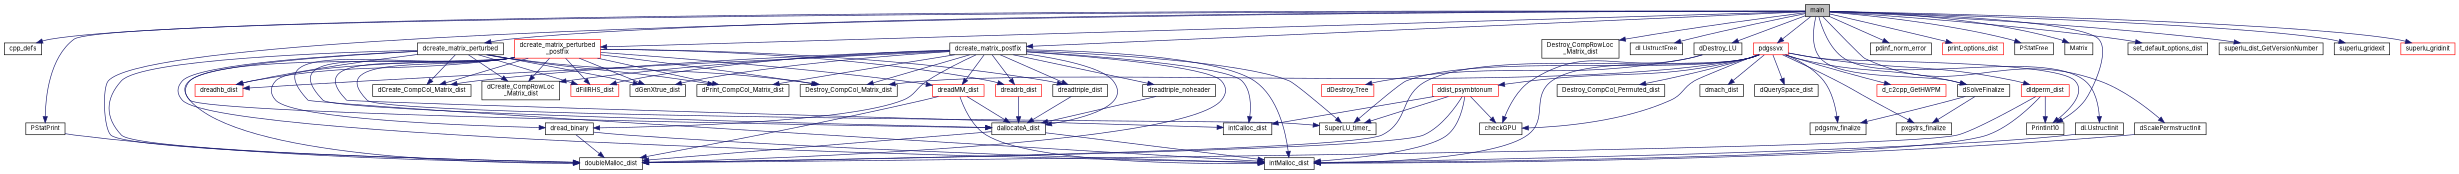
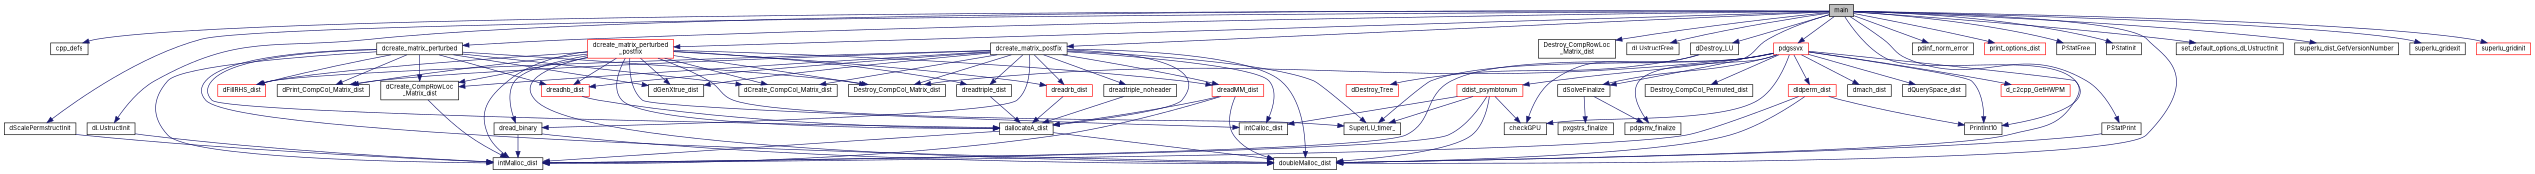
node "Matrix": label "Matrix" -> "PStatInit"
node "set_default_options_dist": label "set_default_options_dist" -> "set_default_options_dLUstructInit"
edge "dcreate_matrix_postfix" -> "intMalloc_dist": now "dCreate_CompRowLoc _Matrix_dist" -> "intMalloc_dist"
edge "pdgssvx" -> "pxgstrs_finalize": removed
edge "dreadhb_dist" -> "dallocateA_dist": added
